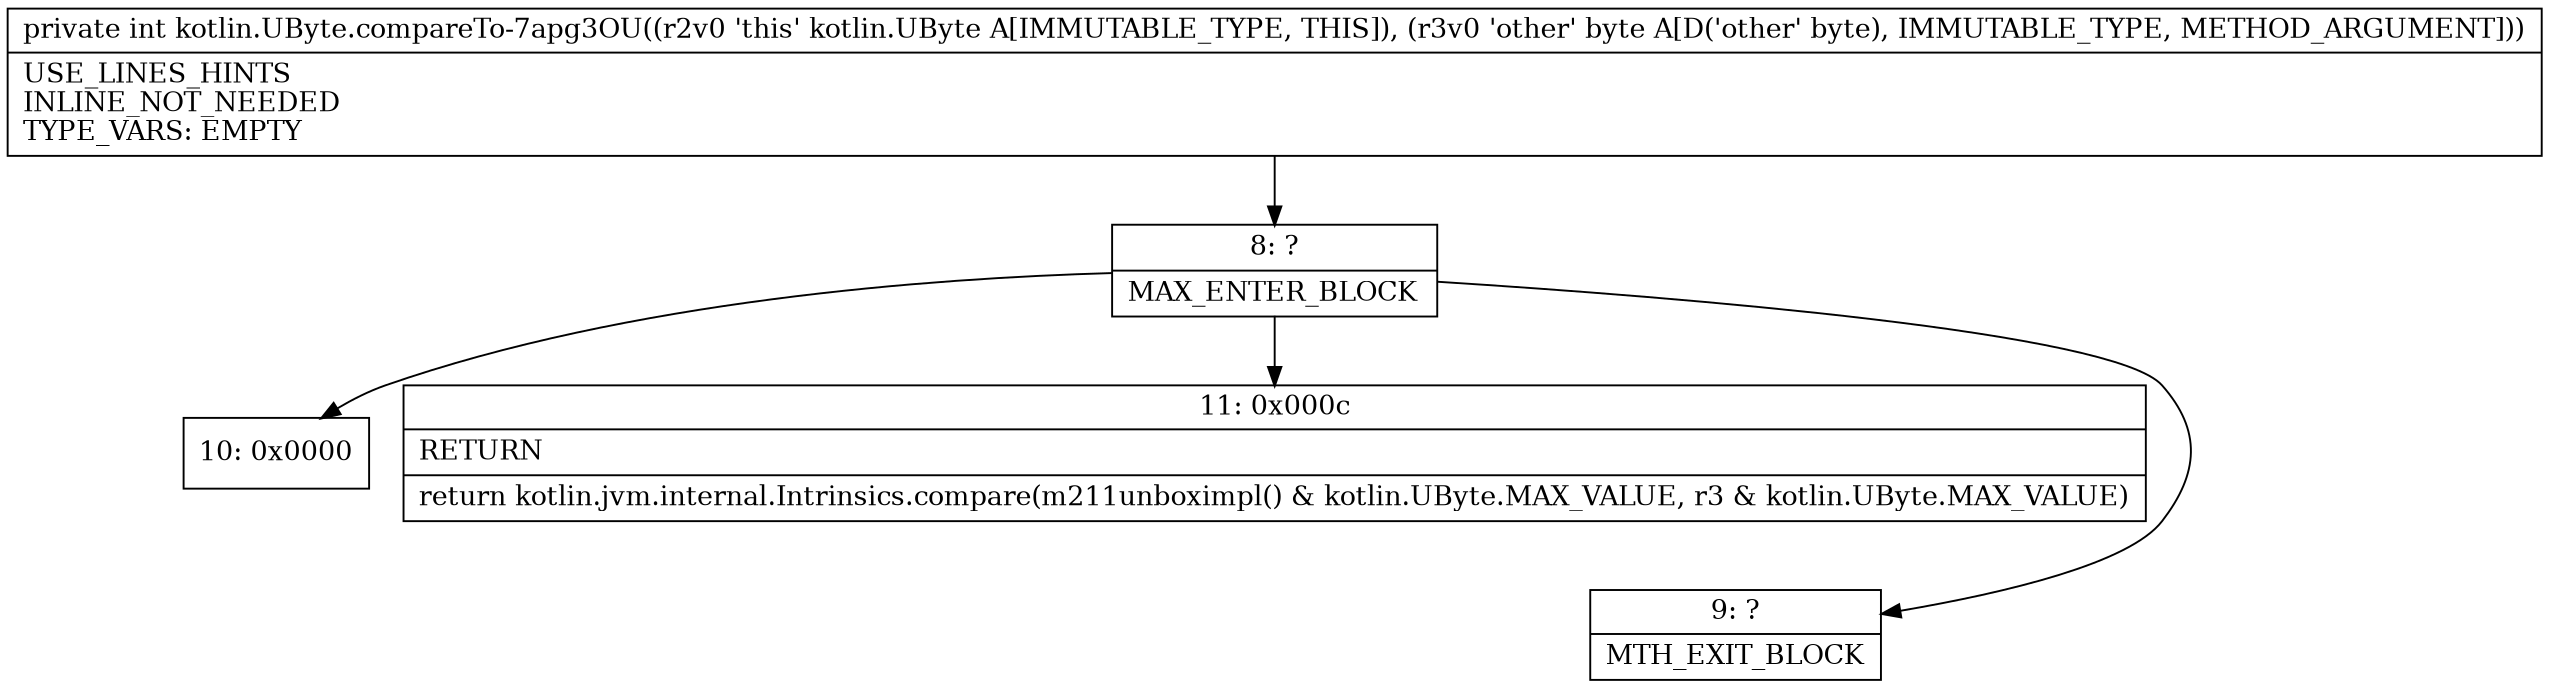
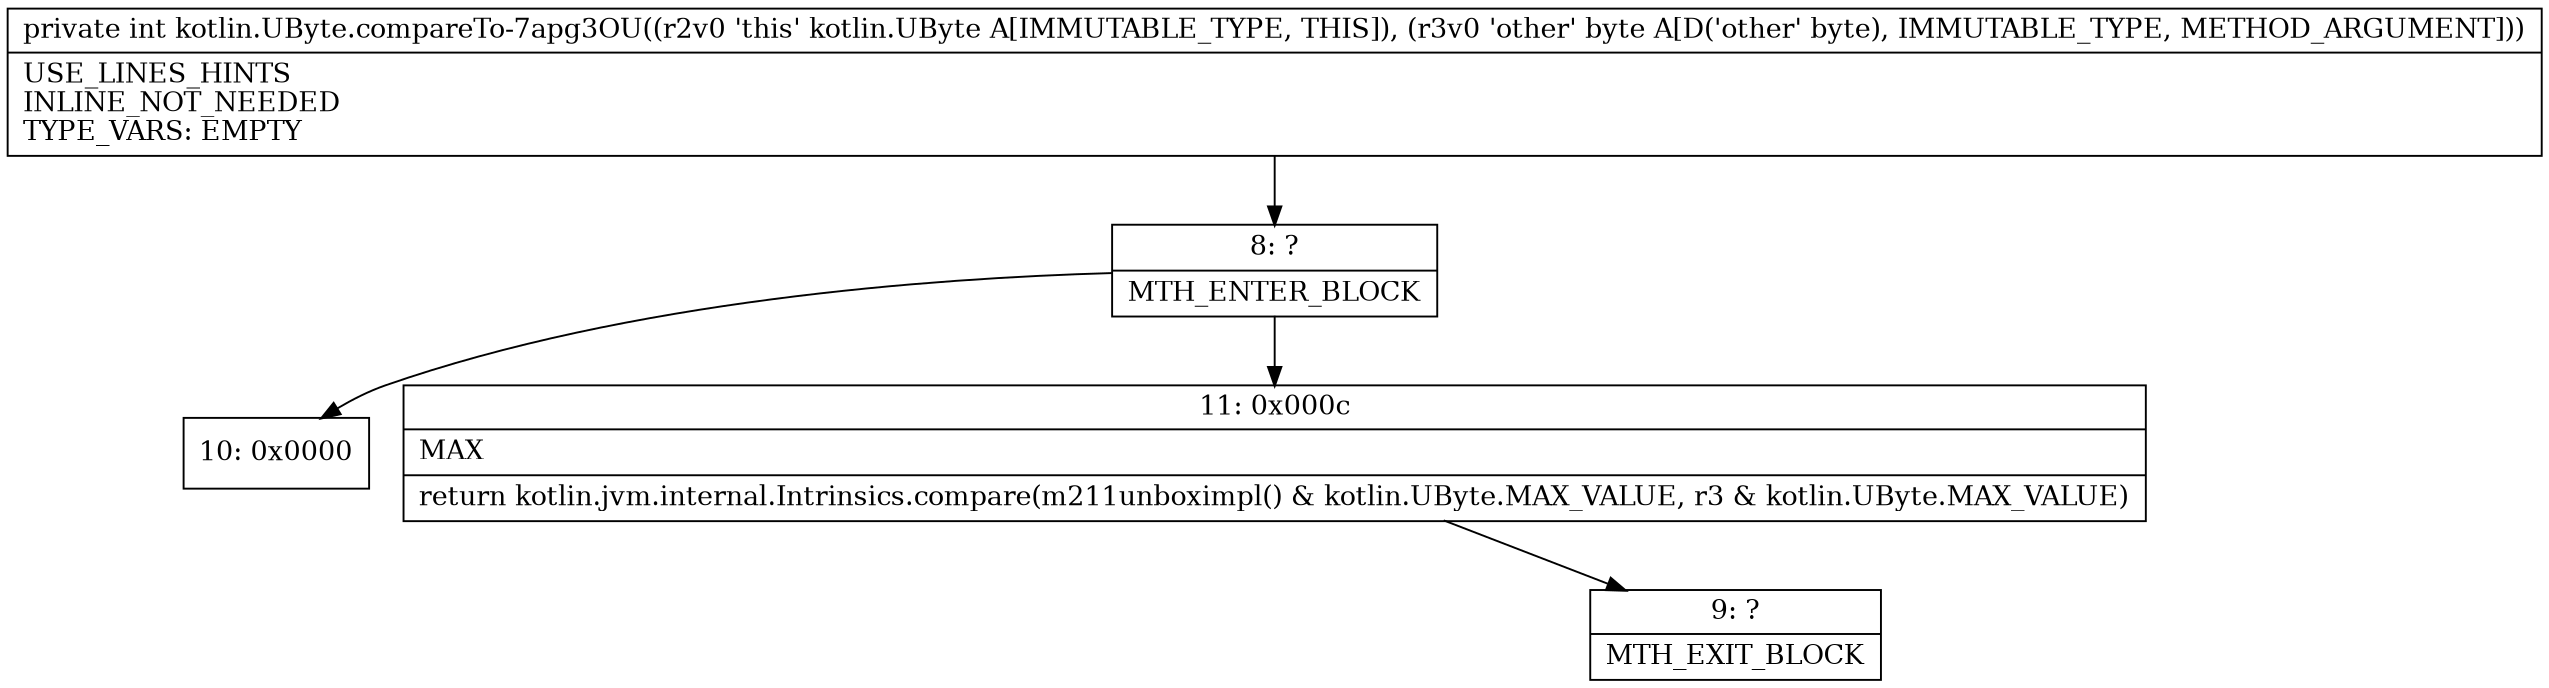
node "8: ?": text "MAX_ENTER_BLOCK" -> "MTH_ENTER_BLOCK"
edge "8: ?" -> "9: ?": now "11: 0x000c" -> "9: ?"
node "11: 0x000c": text "RETURN" -> "MAX"
